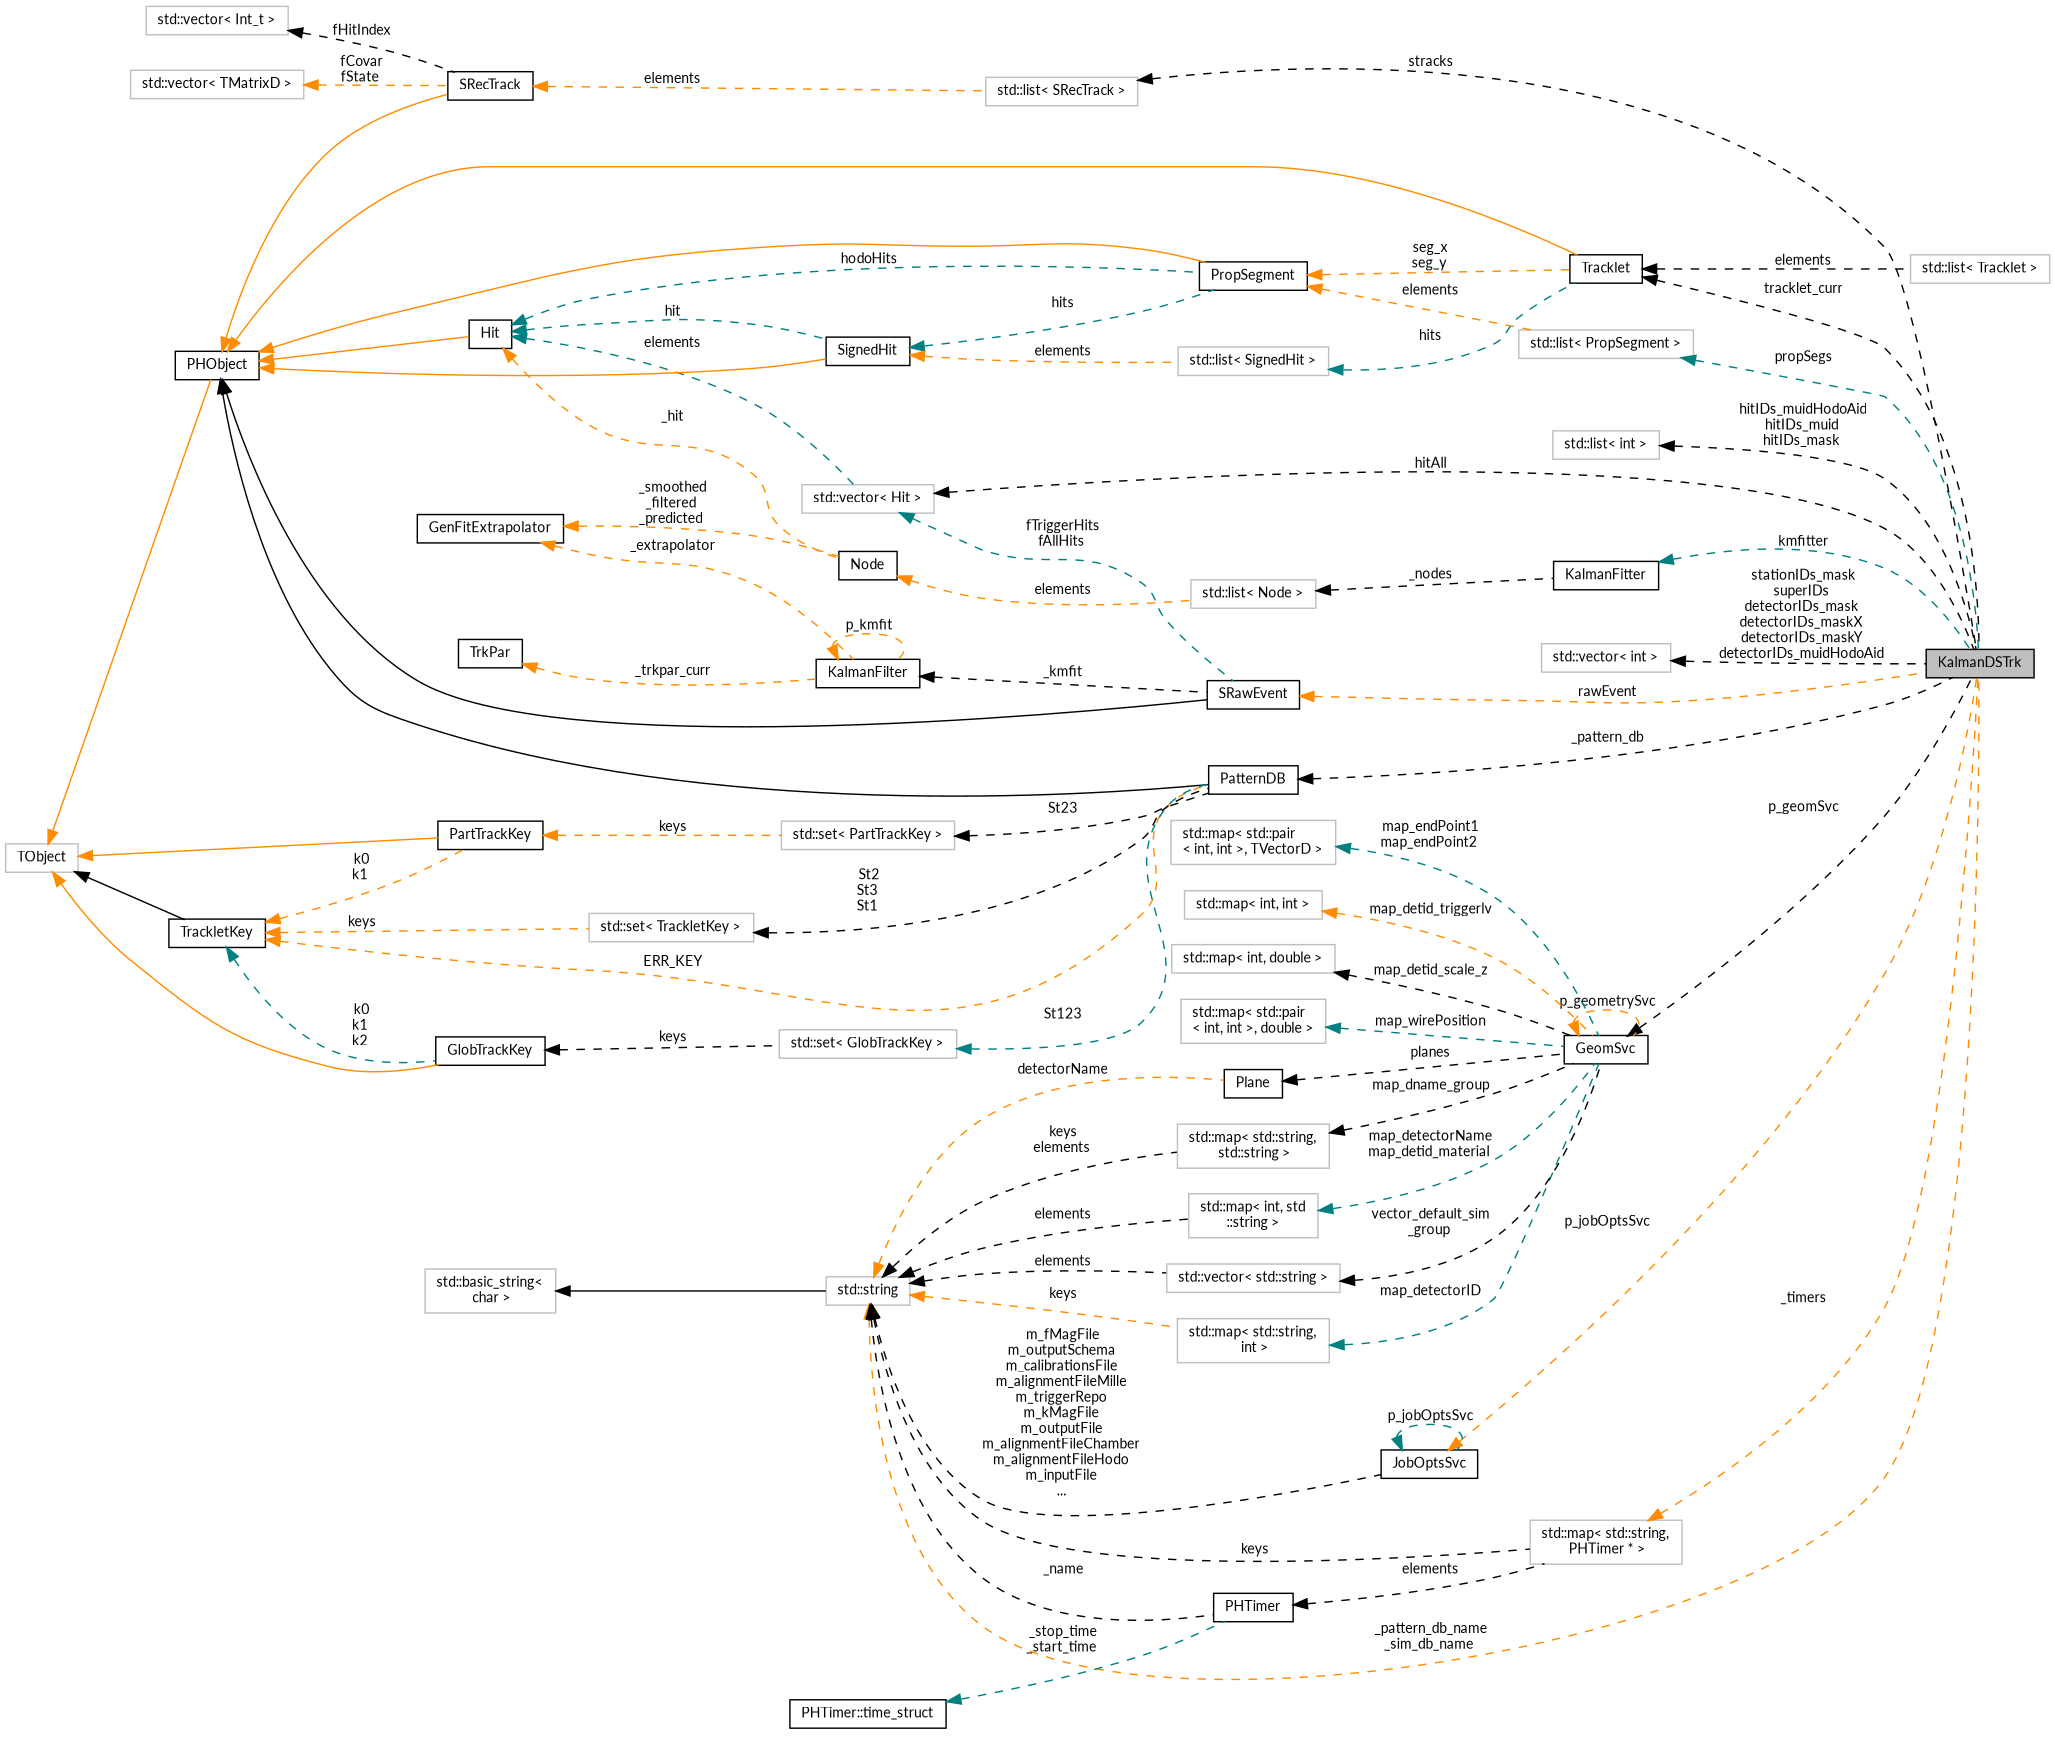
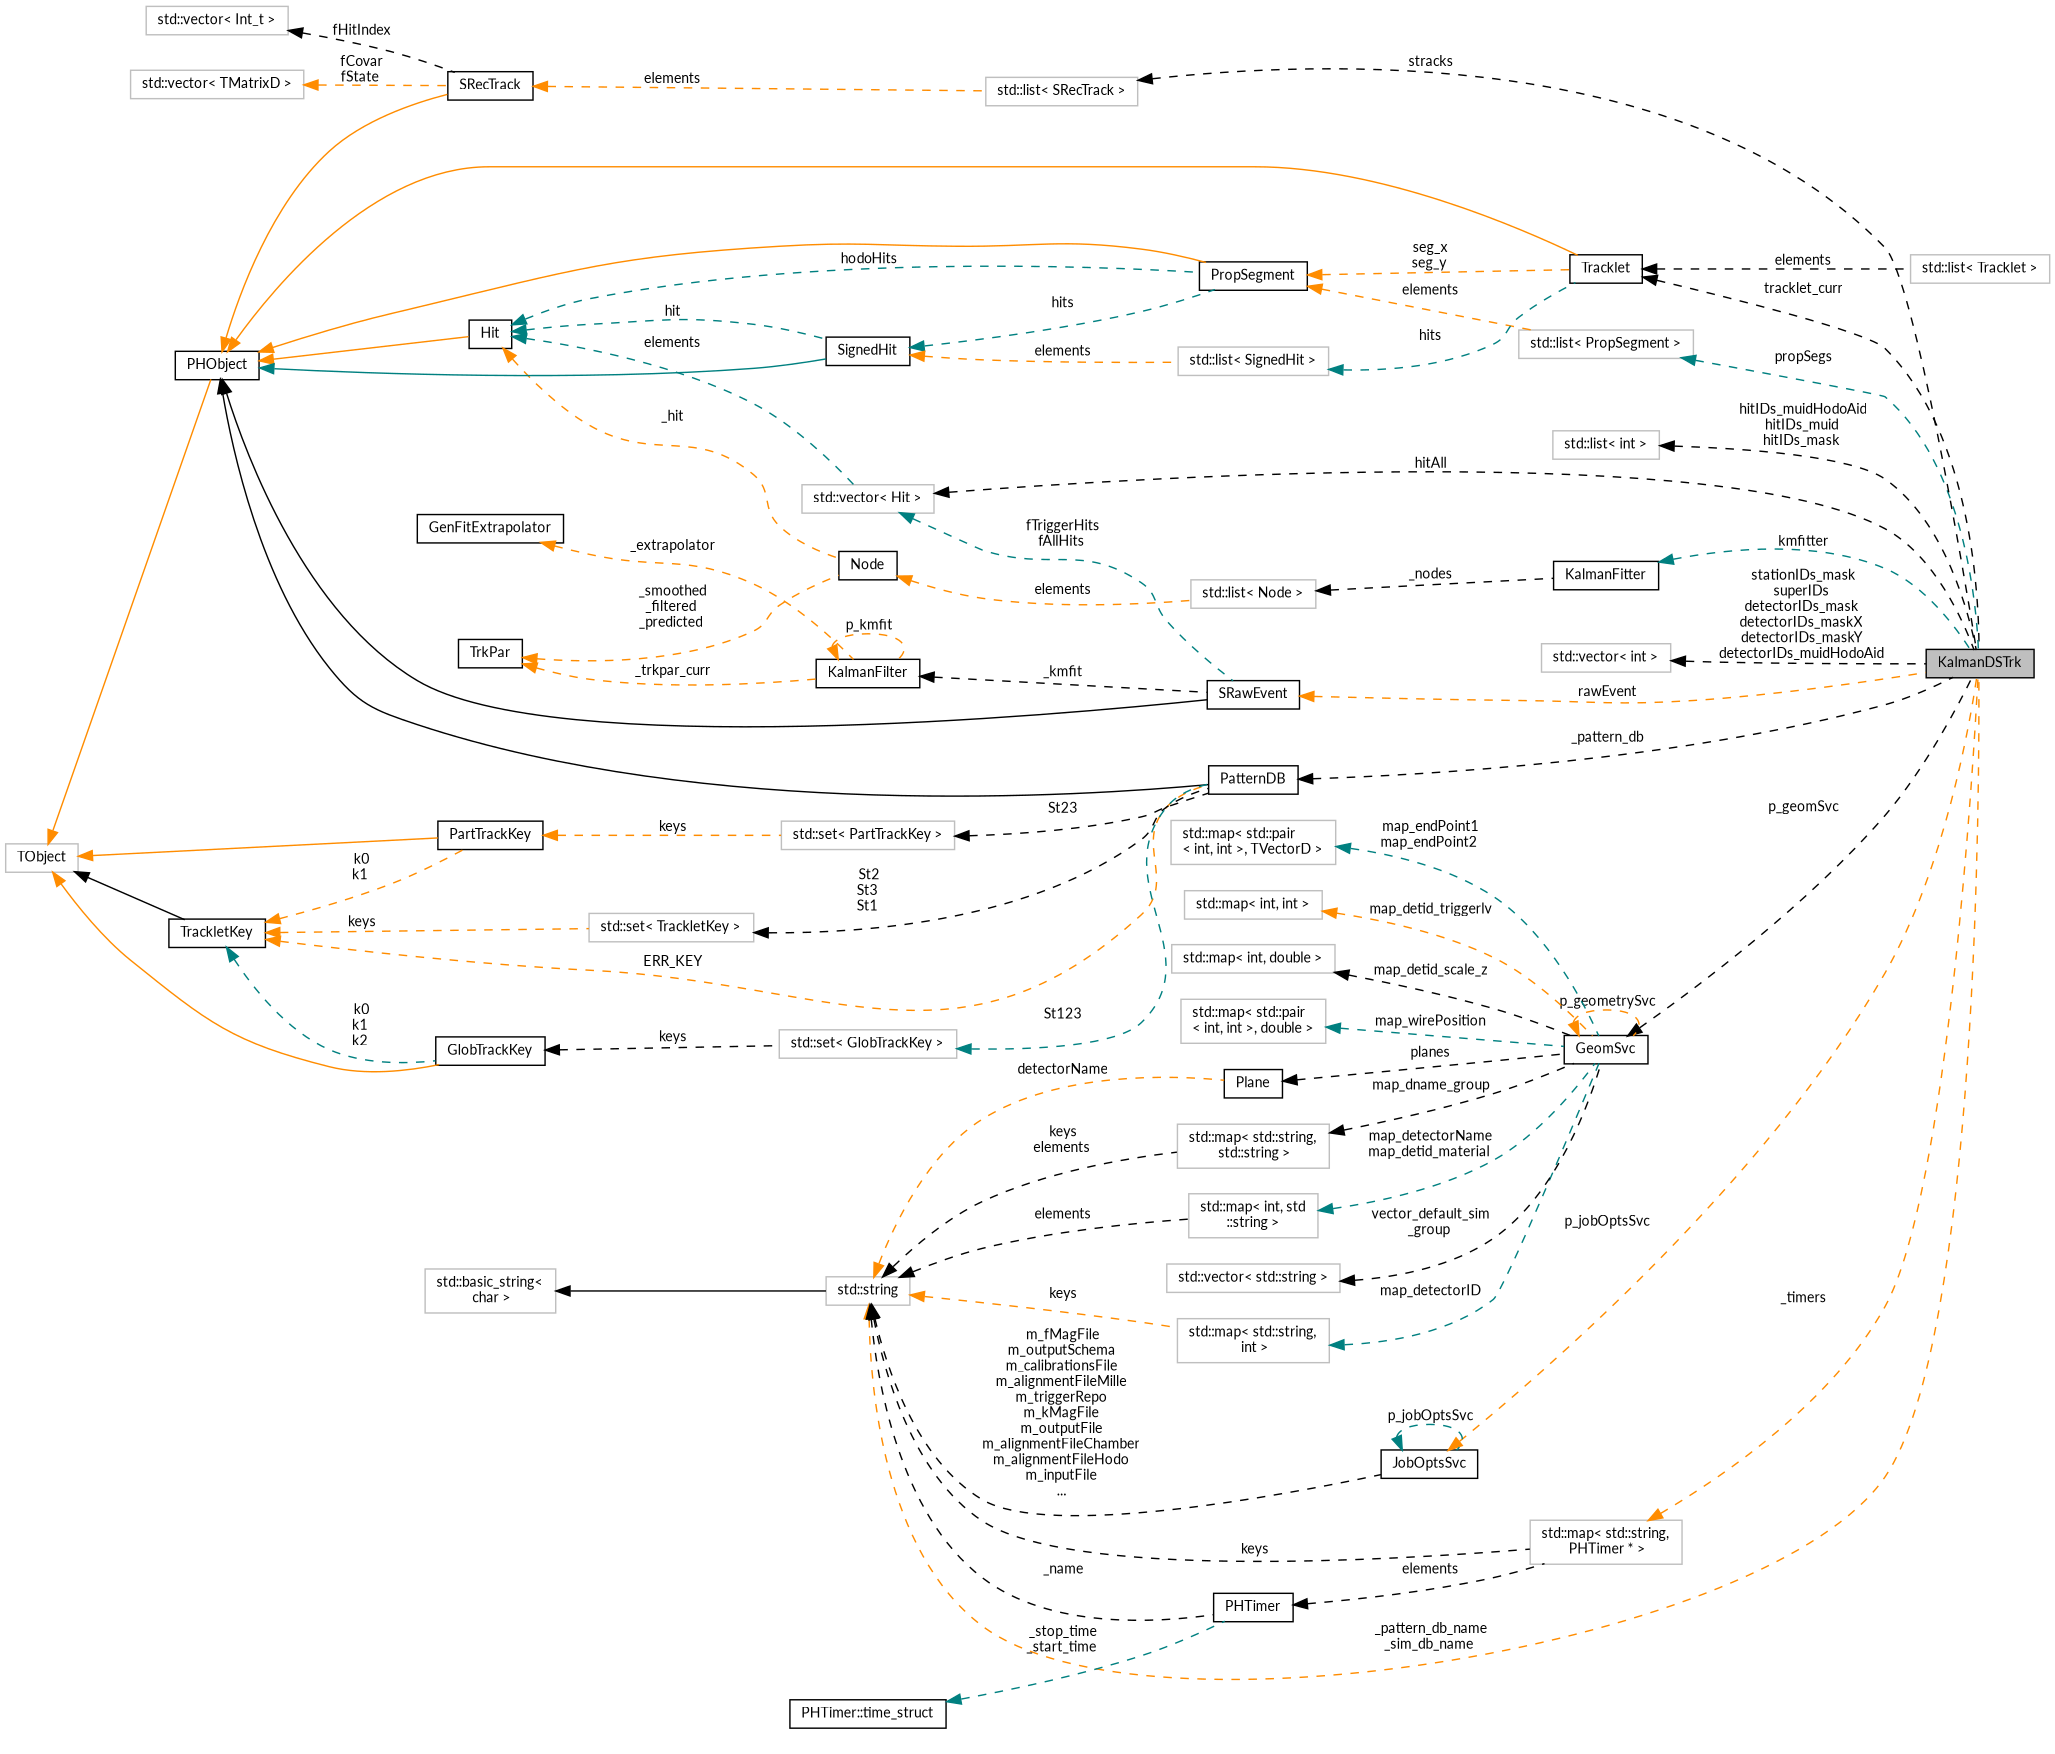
edge "SignedHit" -> "PHObject": color darkorange -> teal
edge "Node" -> "GenFitExtrapolator": now "Node" -> "TrkPar"
edge "std::vector< std::string >" -> "std::string": removed, label "elements"
